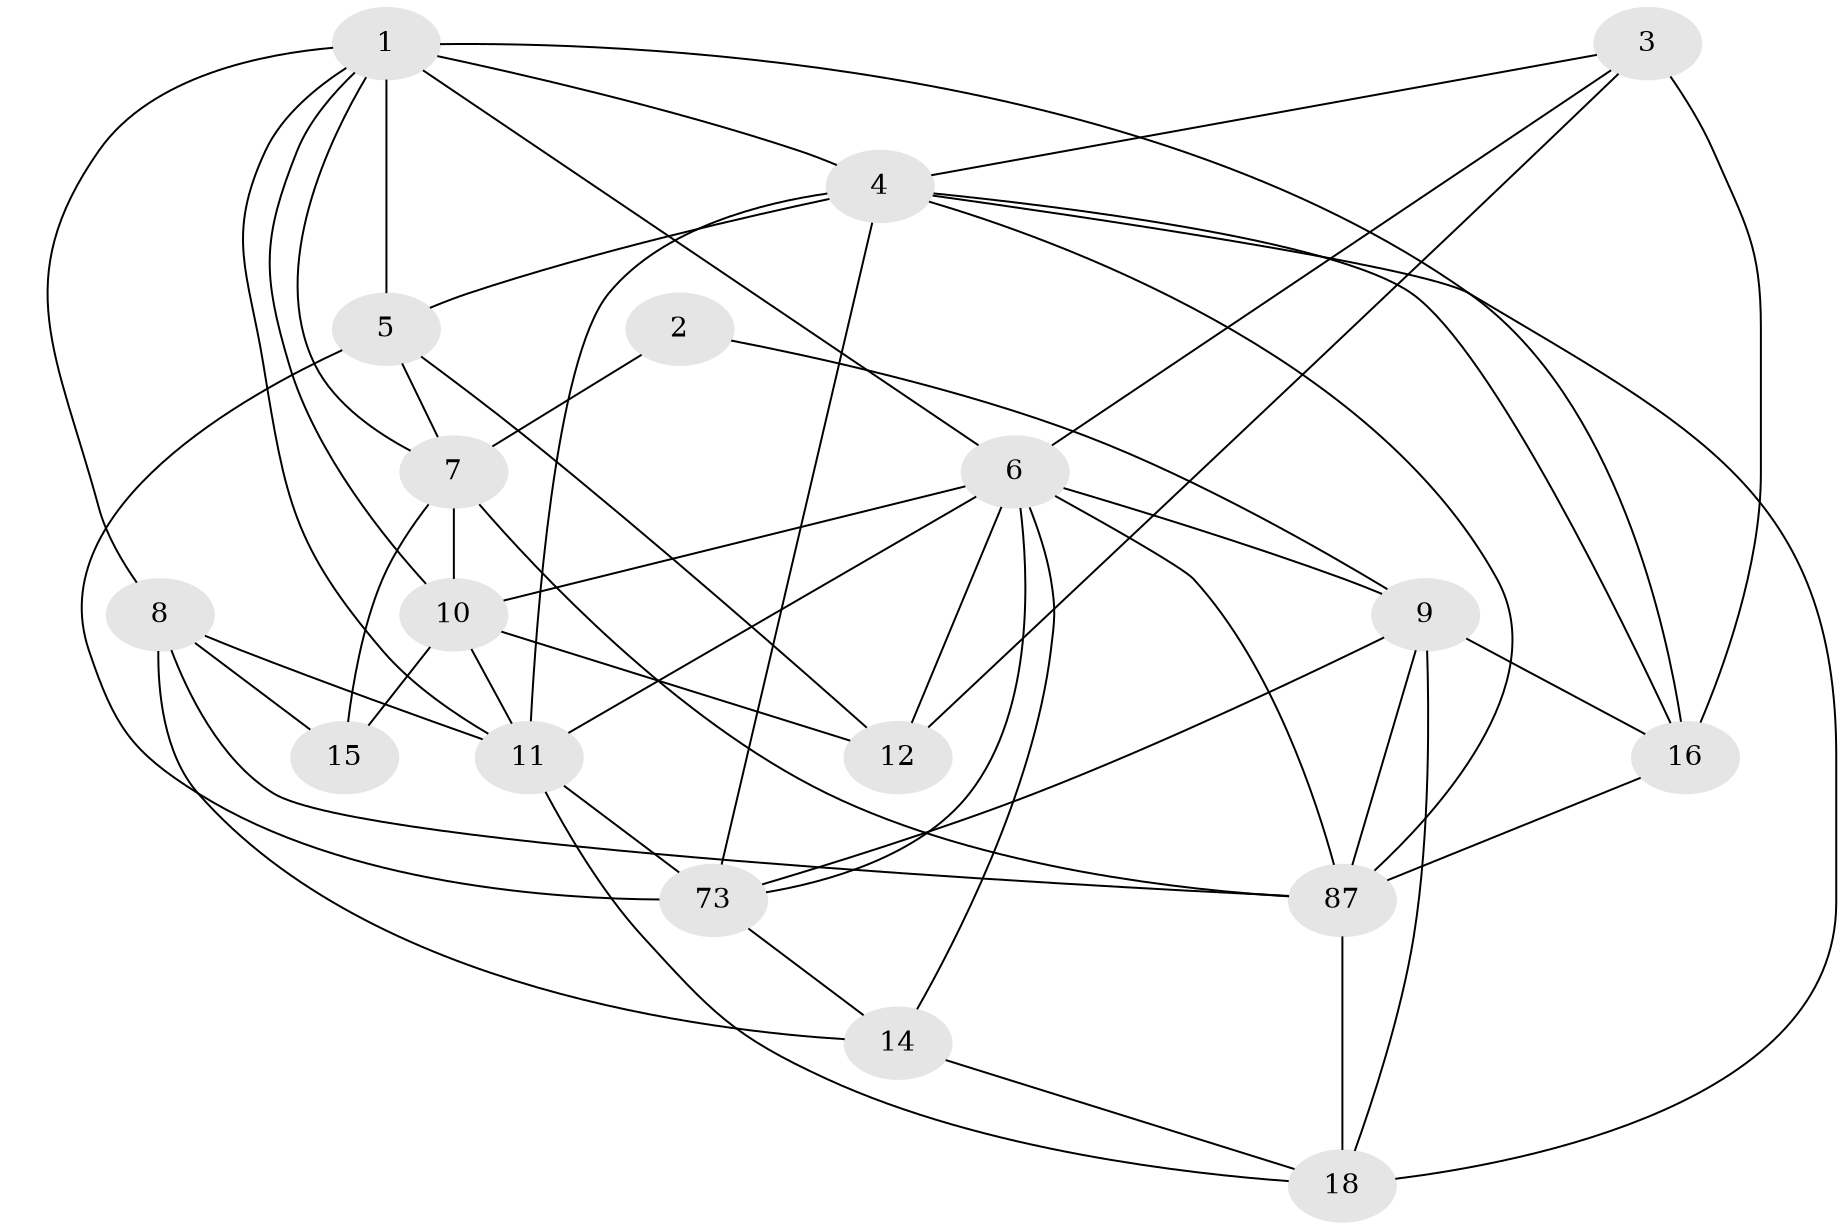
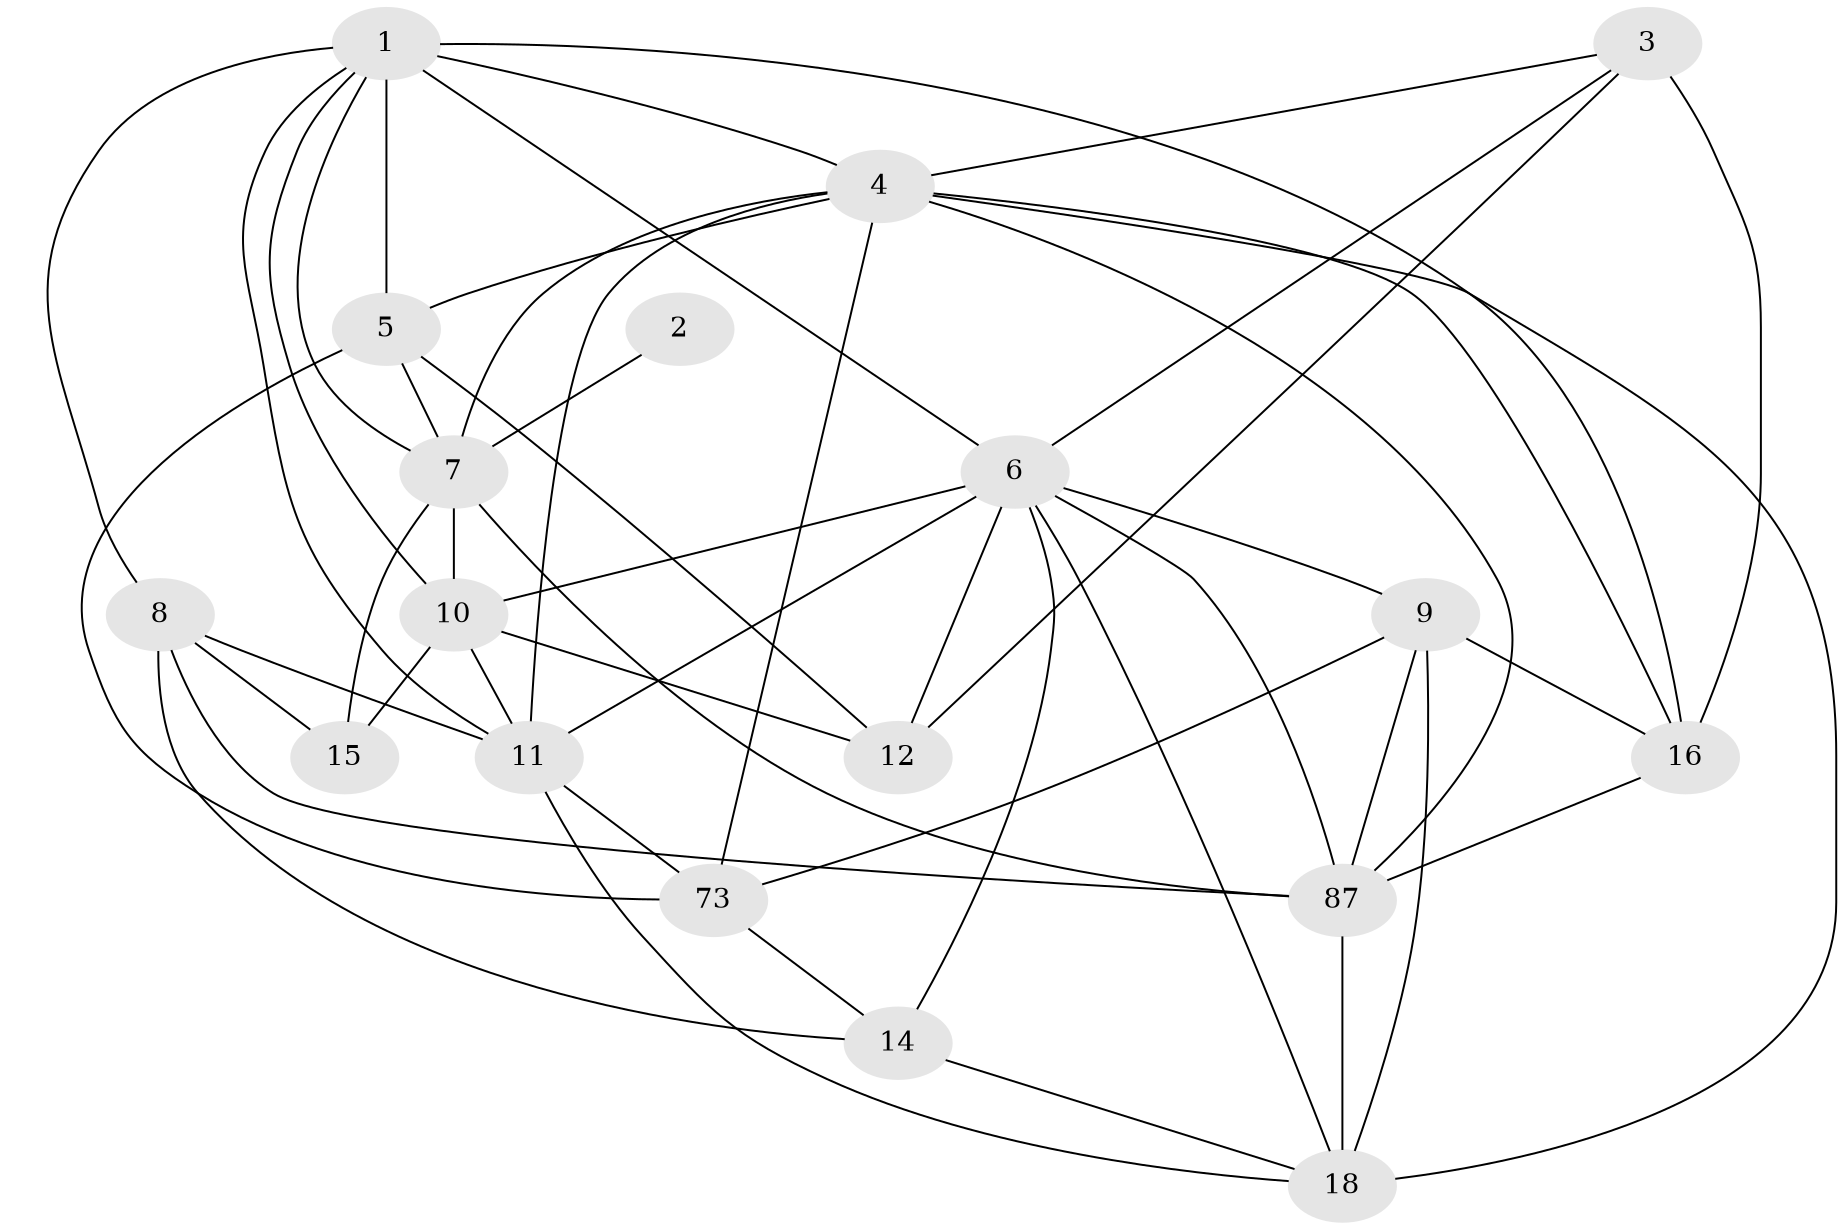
edge "4" -- "7": added
edge "2" -- "9": removed
edge "6" -- "73": now "6" -- "18"
